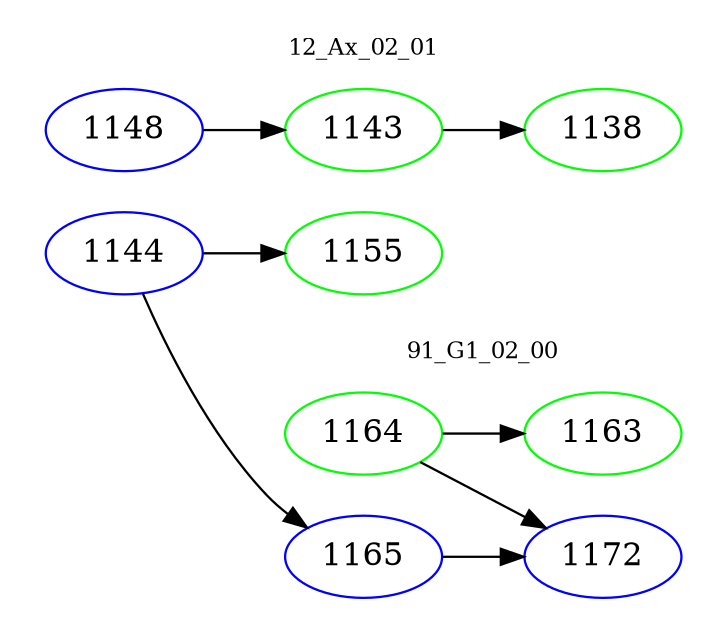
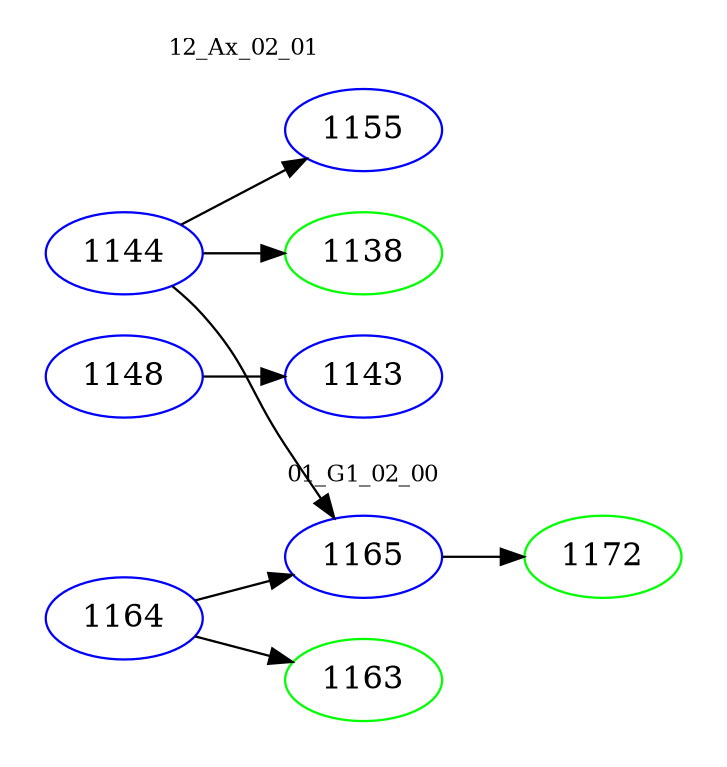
node "1143": color green -> blue
edge "1143" -> "1138": now "1144" -> "1138"
node "1155": color green -> blue
cluster "91_G1_02_00": label "91_G1_02_00" -> "01_G1_02_00"
node "1164": color green -> blue
edge "1164" -> "1172": now "1164" -> "1165"
node "1172": color blue -> green
